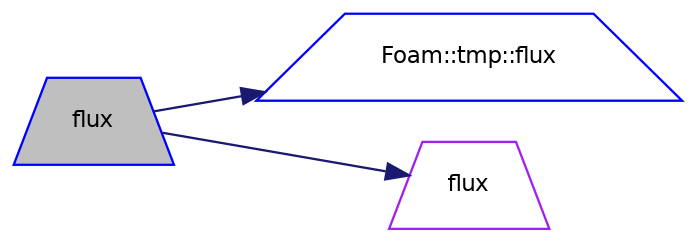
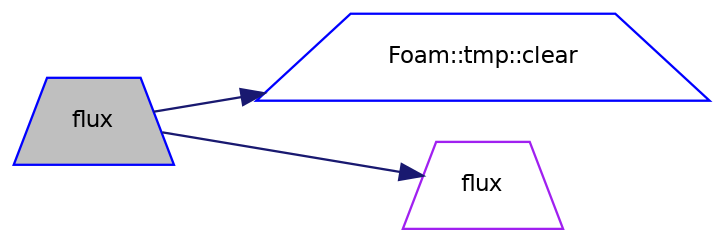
node "Foam::tmp::flux": label "Foam::tmp::flux" -> "Foam::tmp::clear"
